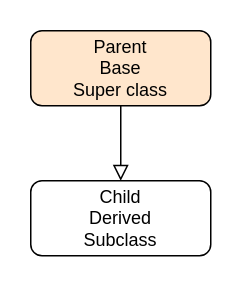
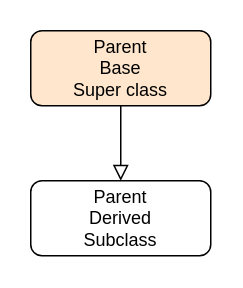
node "Child Derived Subclass": label "Child Derived Subclass" -> "Parent Derived Subclass"
